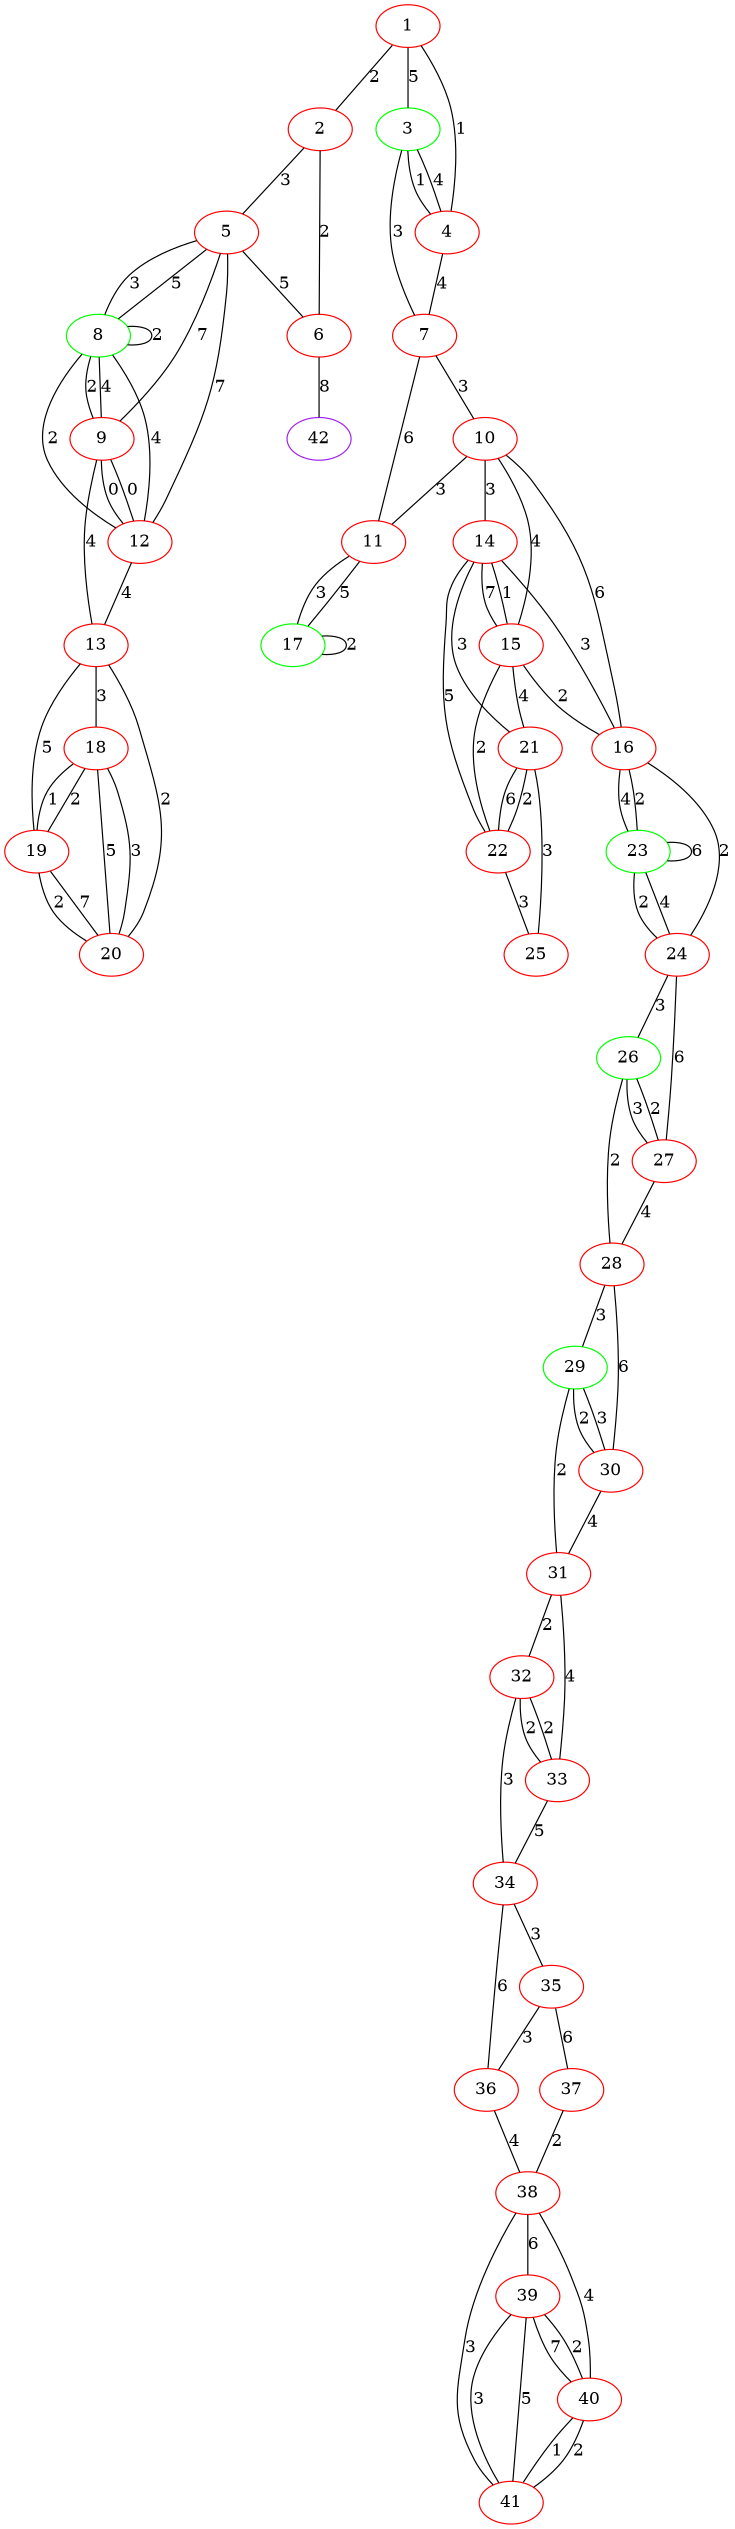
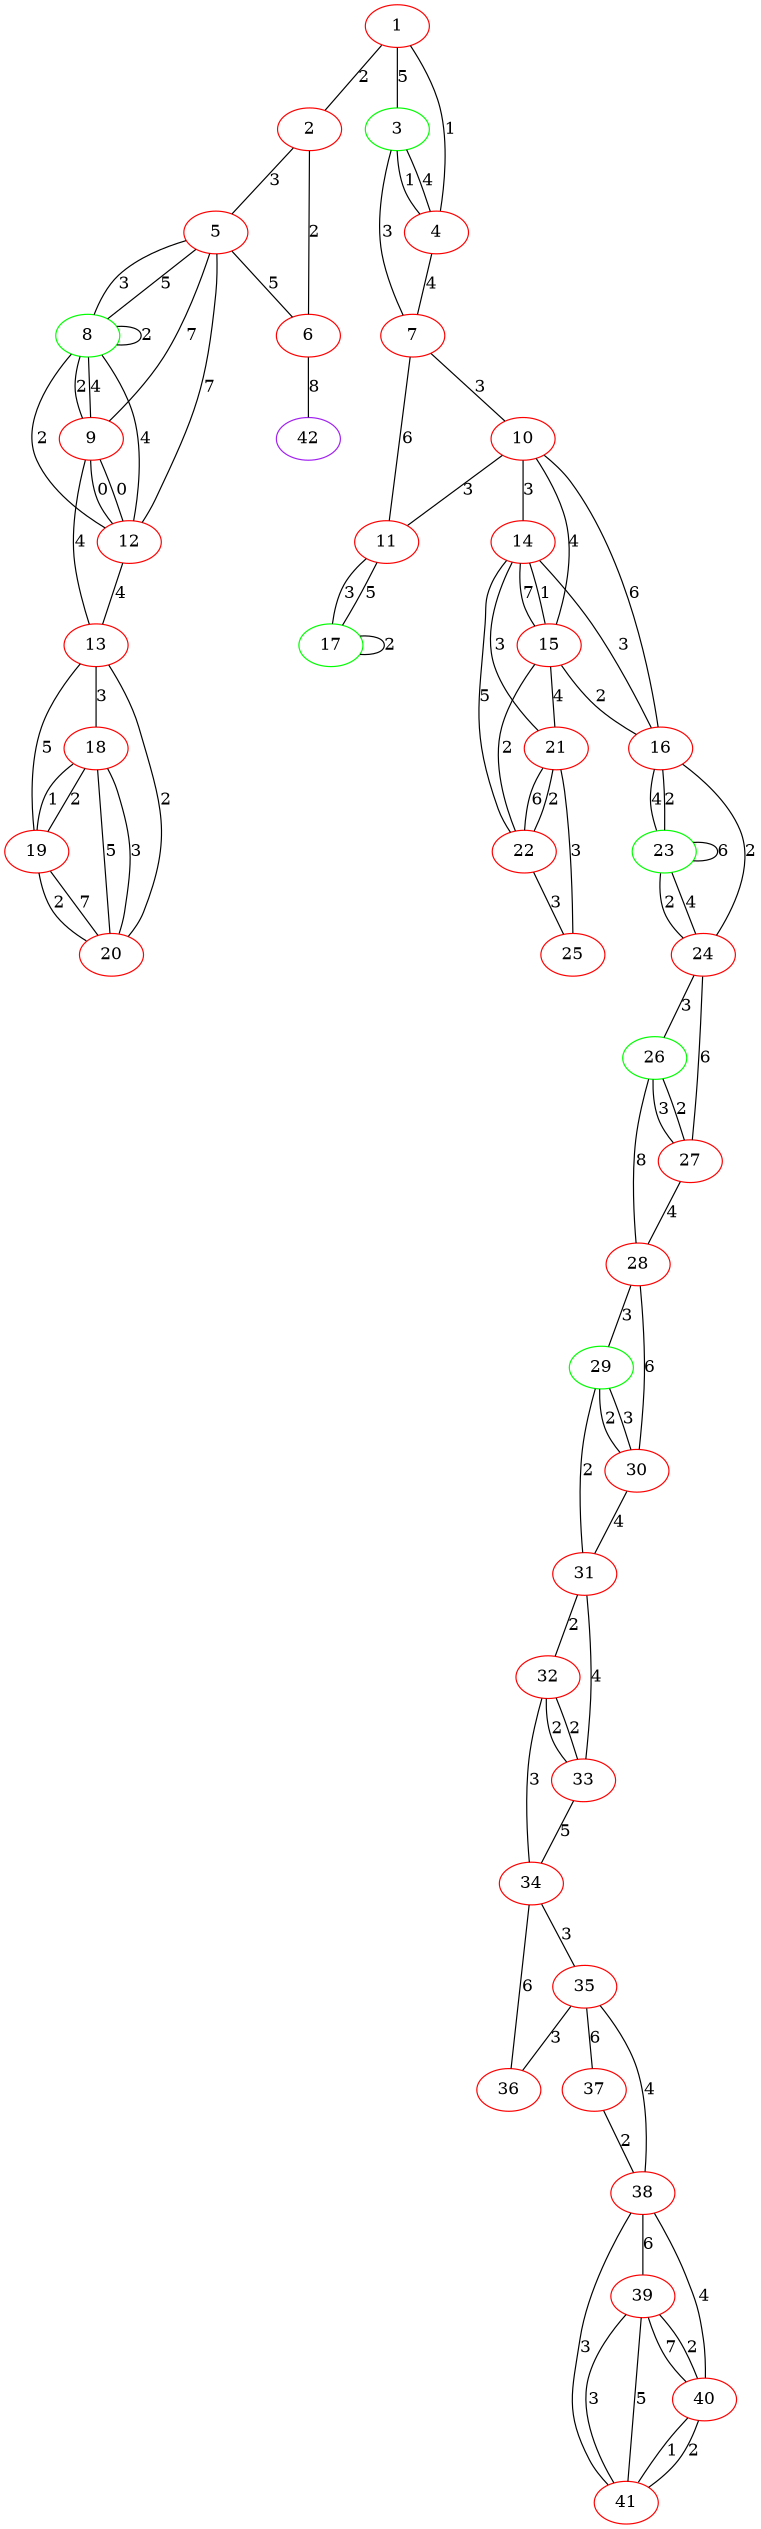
edge "26" -- "28": label "2" -> "8"
edge "36" -- "38": now "35" -- "38"
